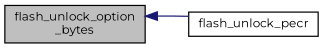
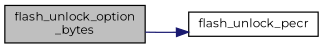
edge "flash_unlock_pecr" -> "flash_unlock_option _bytes": reversed
